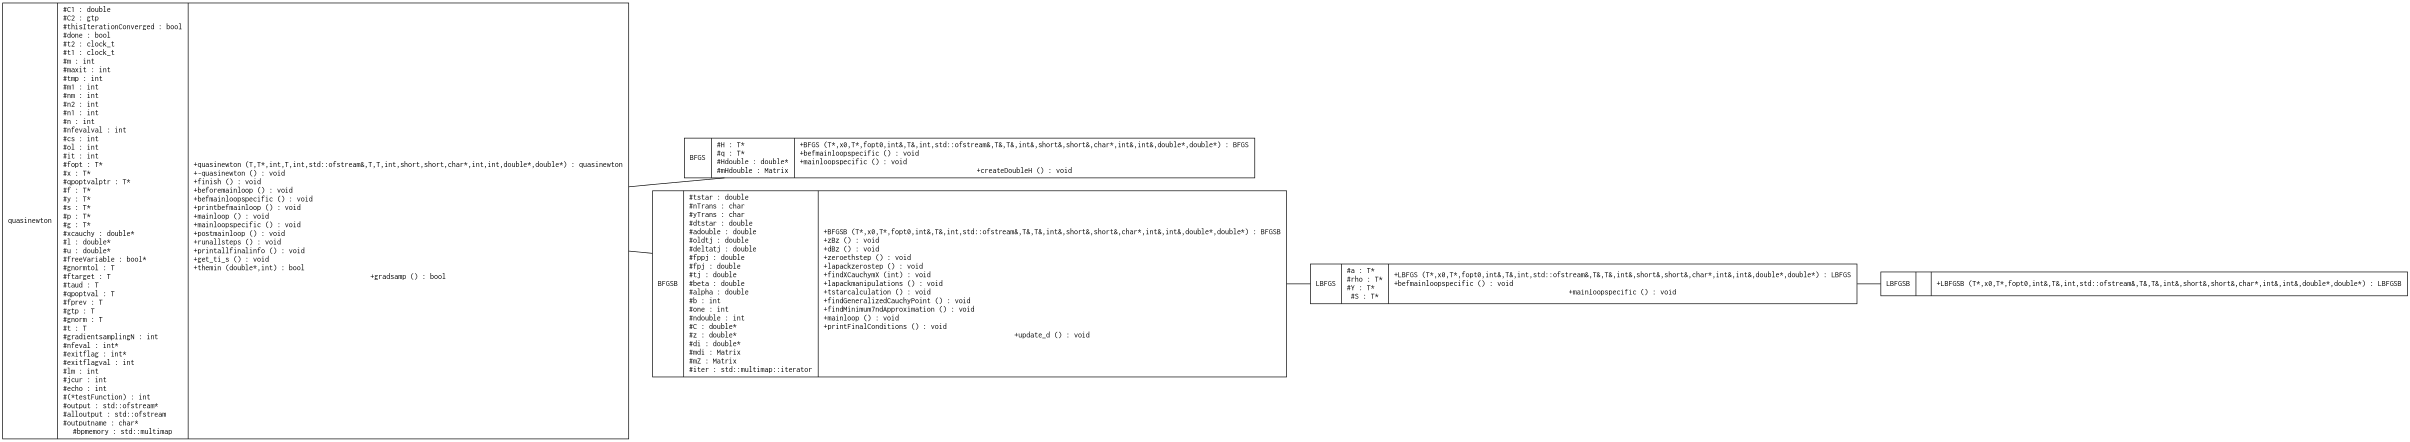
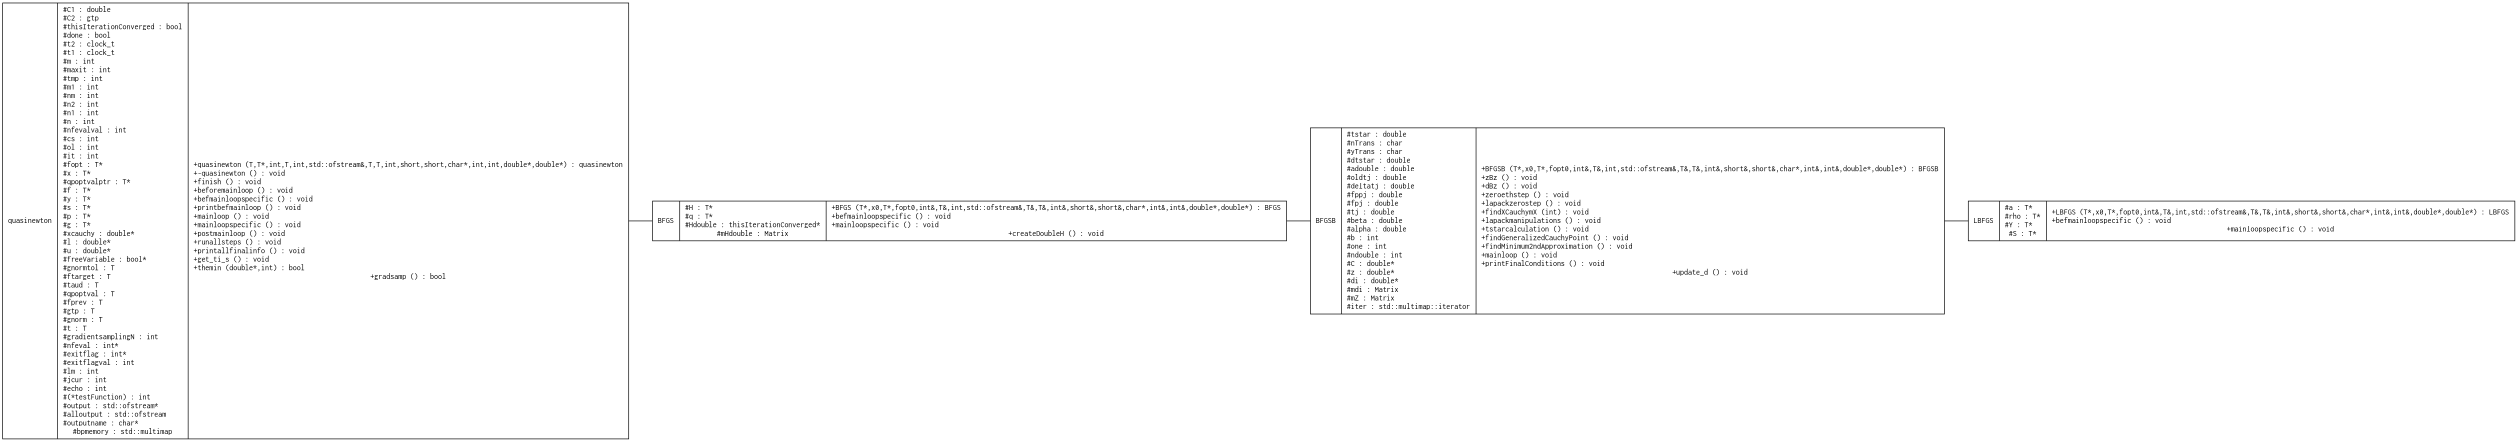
node "BFGS": text "#Hdouble : double*" -> "#Hdouble : thisIterationConverged*"
edge "quasinewton" -- "BFGSB": now "BFGS" -- "BFGSB"
node "LBFGSB": removed
node "BFGSB": text "+findMinimum7ndApproximation () : void" -> "+findMinimum2ndApproximation () : void"
